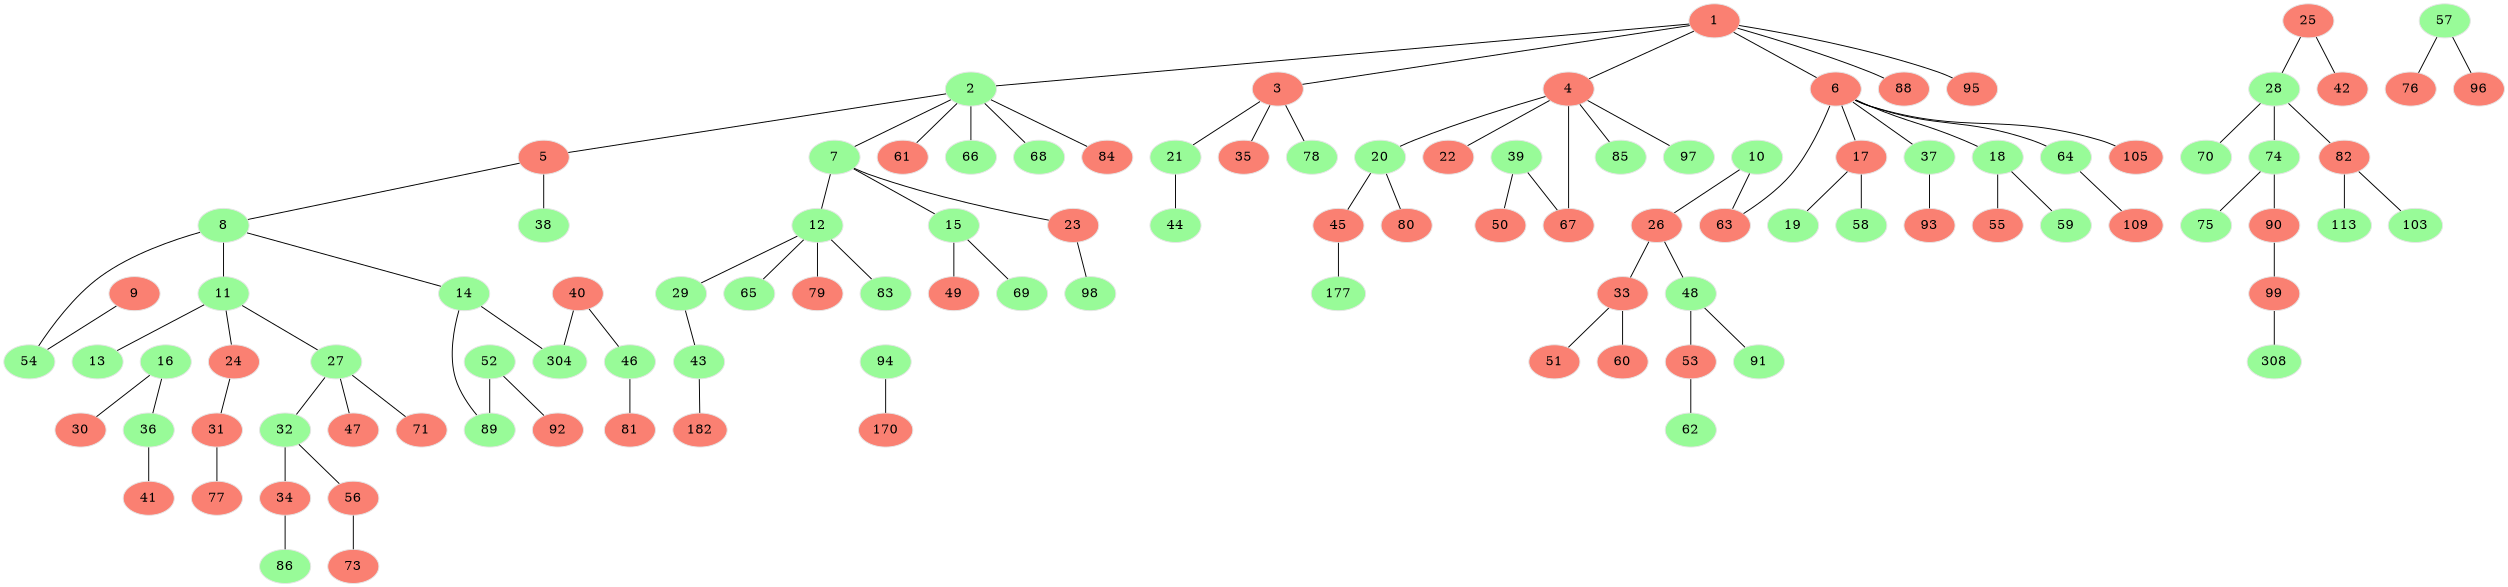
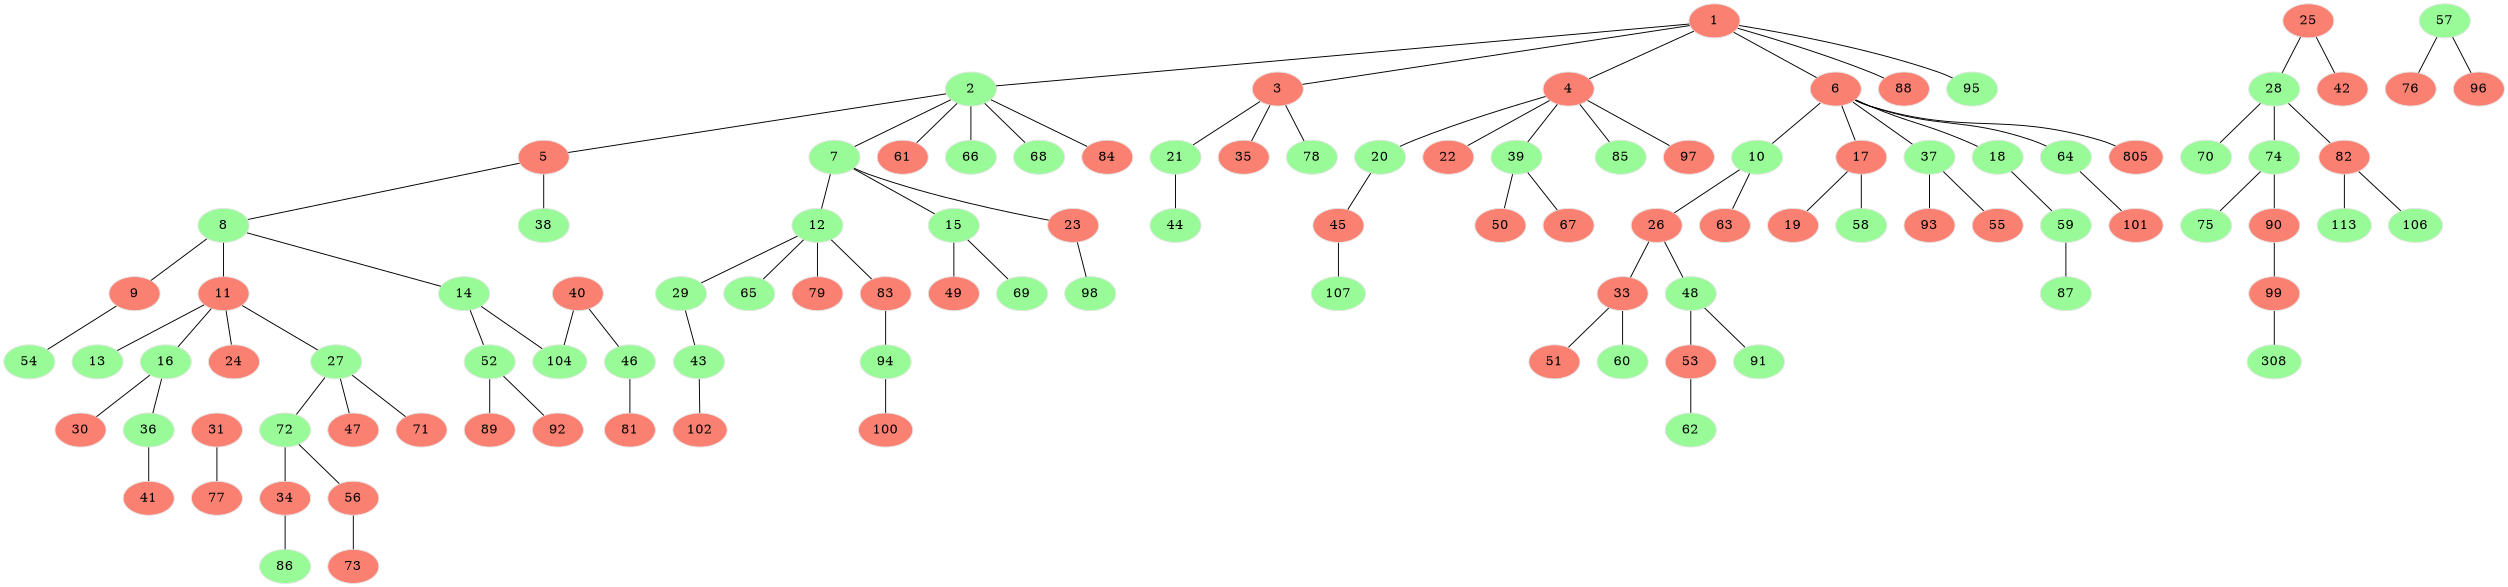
node "95": fillcolor salmon -> palegreen
edge "4" -- "67": now "4" -- "39"
node "97": fillcolor palegreen -> salmon
node "105": label "105" -> "805"
edge "6" -- "63": now "6" -- "10"
edge "18" -- "55": now "37" -- "55"
node "80": removed
node "19": fillcolor palegreen -> salmon
node "109": label "109" -> "101"
node "103": label "103" -> "106"
edge "8" -- "54": now "8" -- "9"
node "11": fillcolor palegreen -> salmon
node "83": fillcolor palegreen -> salmon
node "177": label "177" -> "107"
node "87": added
edge "11" -- "16": added
edge "83" -- "94": added
node "304": label "304" -> "104"
node "60": fillcolor salmon -> palegreen
edge "14" -- "89": now "14" -- "52"
edge "24" -- "31": removed
node "32": label "32" -> "72"
node "89": fillcolor palegreen -> salmon
node "182": label "182" -> "102"
node "170": label "170" -> "100"
